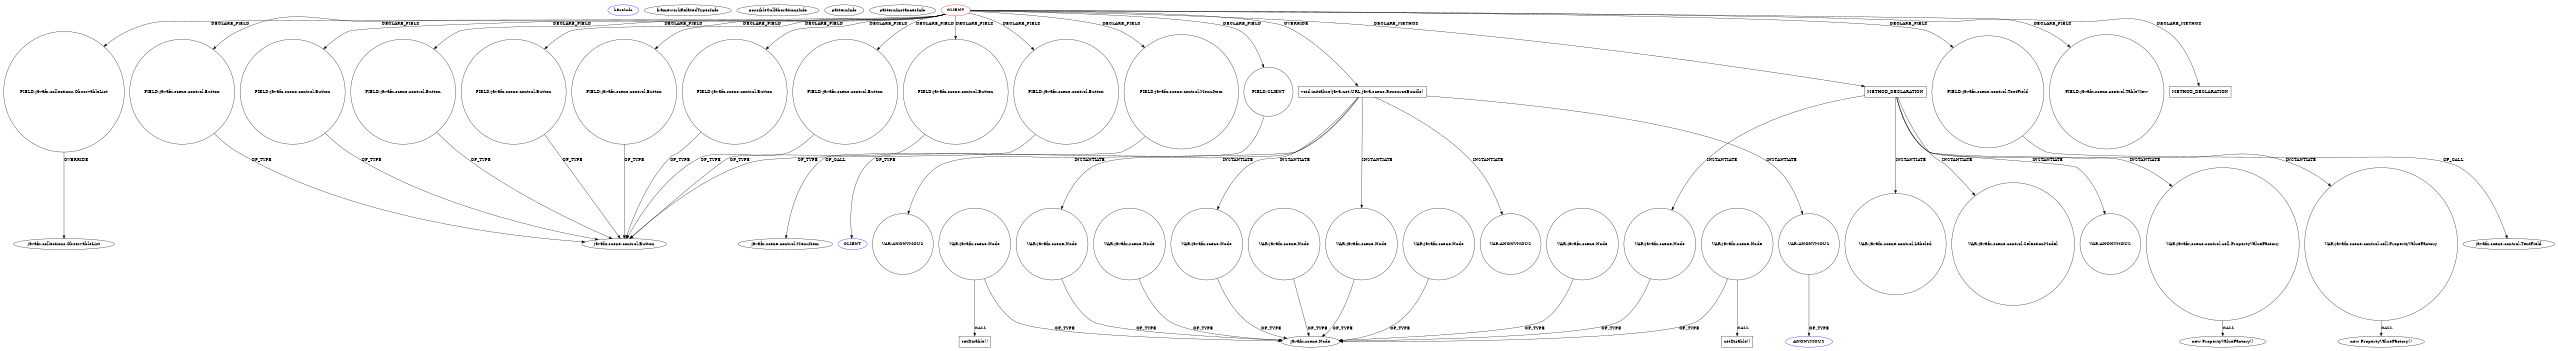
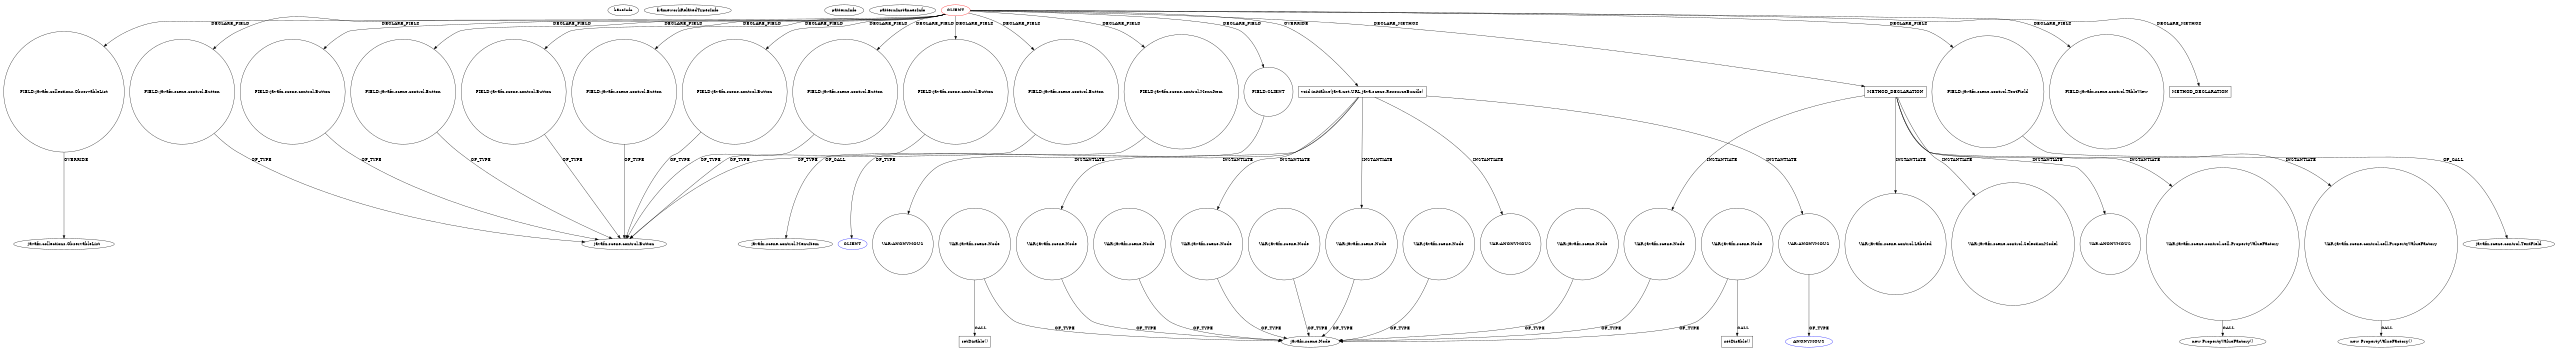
node "baseInfo": color blue -> black
node "possibleCollaborationsInfo": removed
